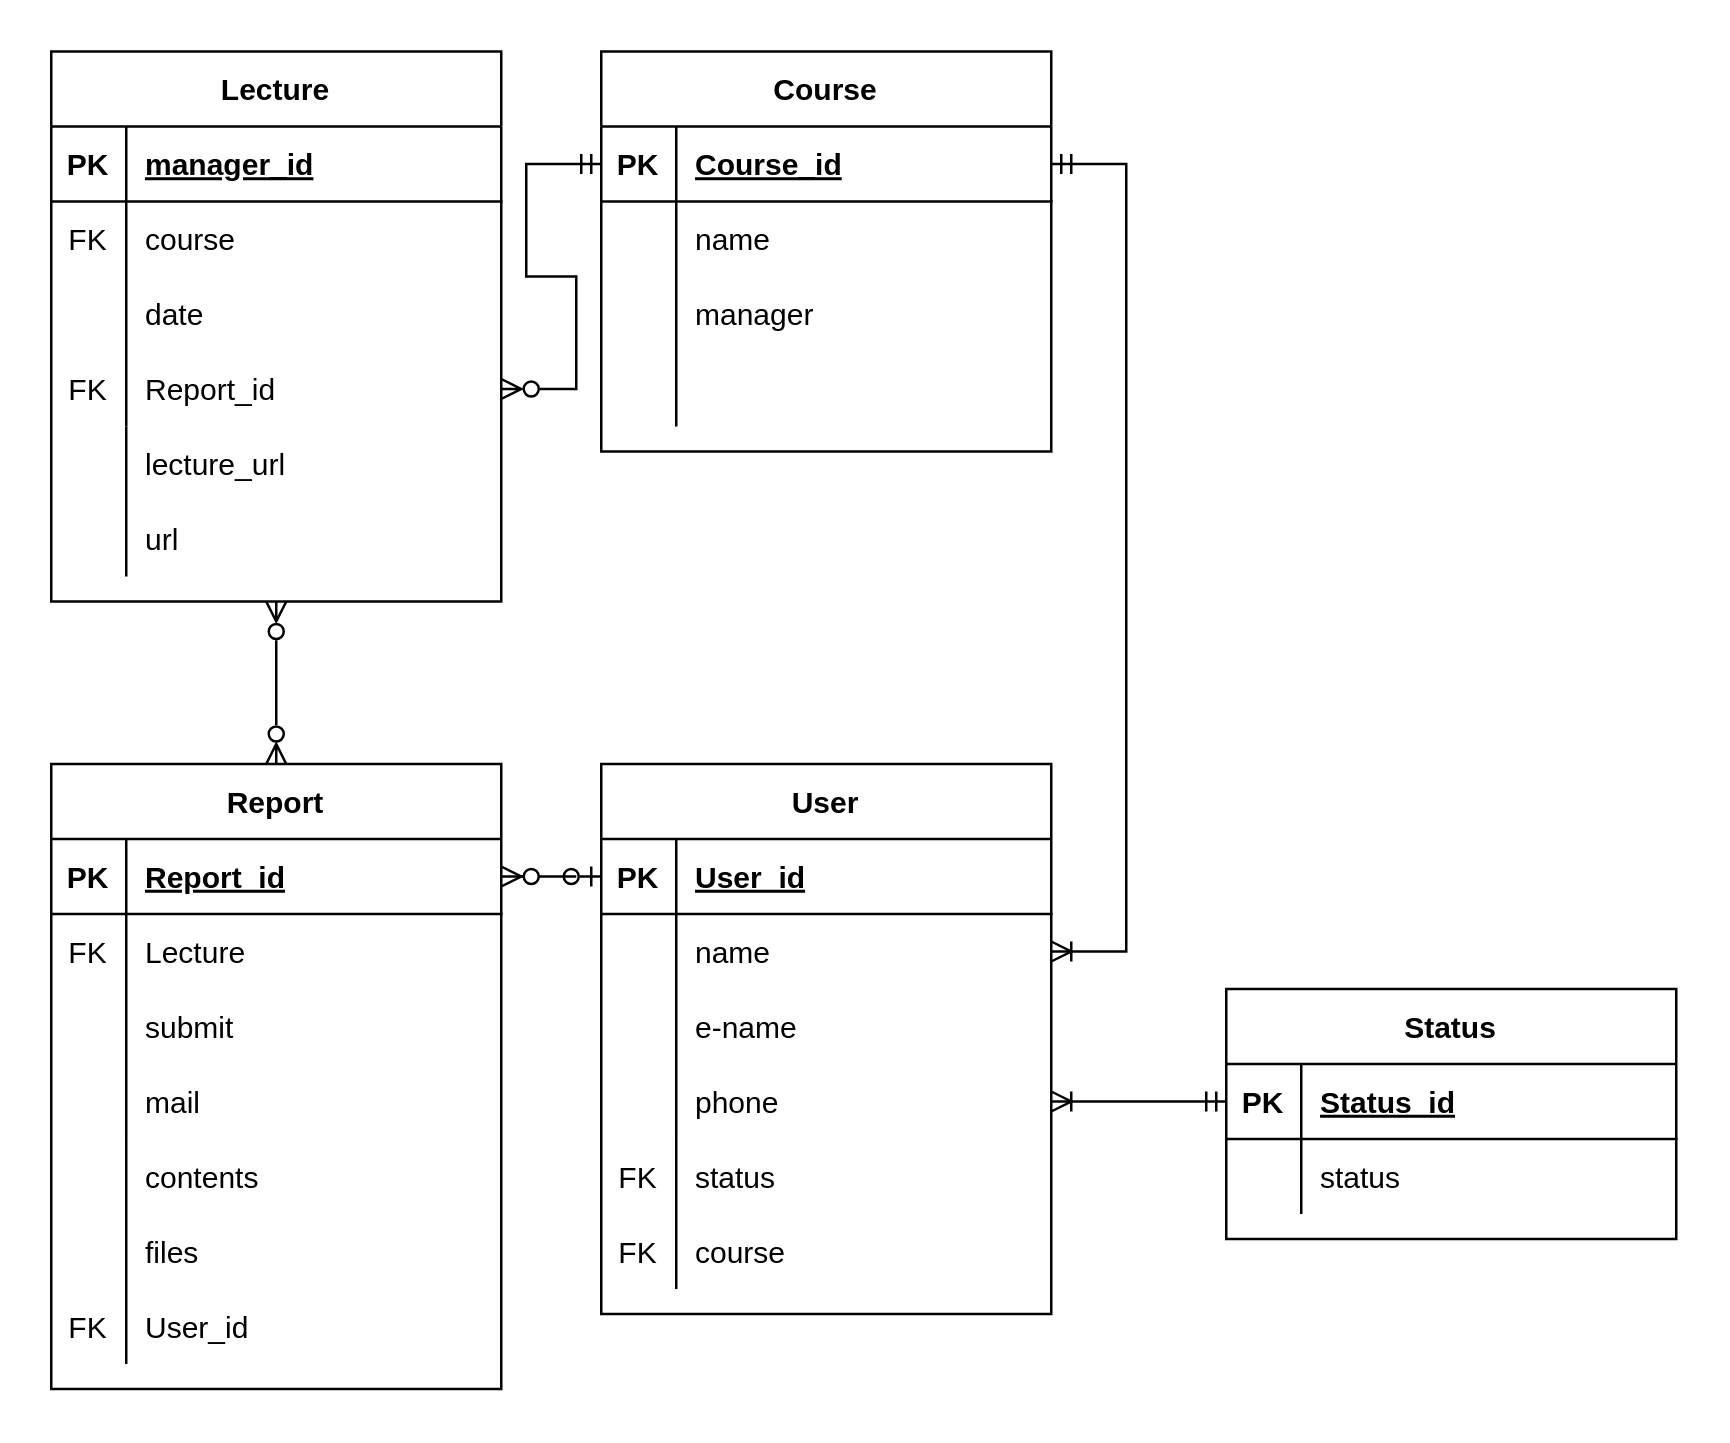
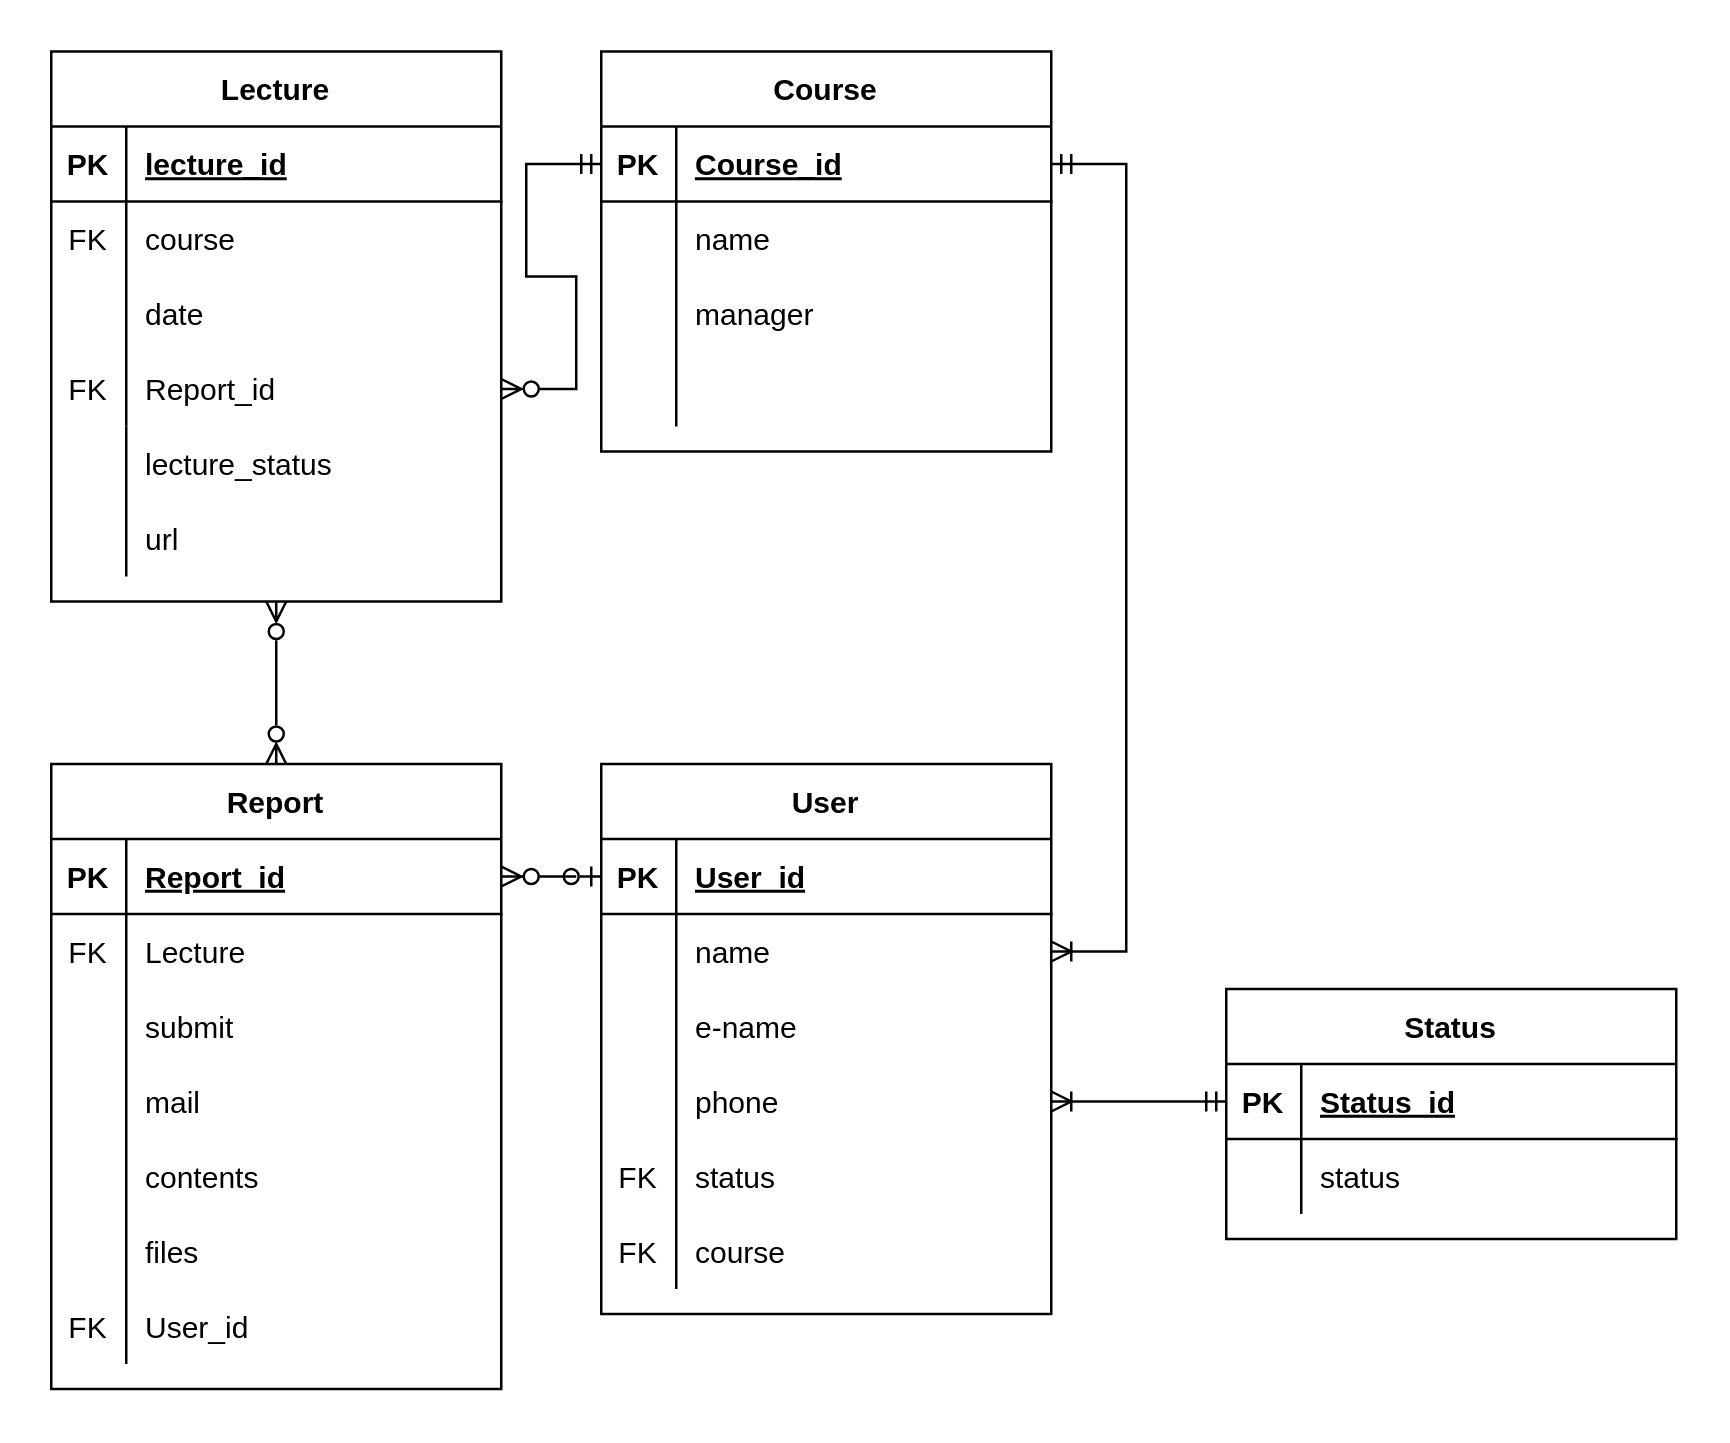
node "manager_id": label "manager_id" -> "lecture_id"
node "lecture_url": label "lecture_url" -> "lecture_status"
